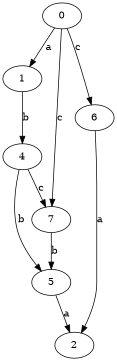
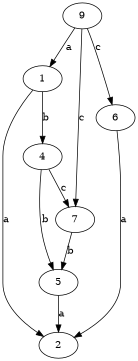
node "0": label "0" -> "9"
edge "1" -> "2": added, label "a"
